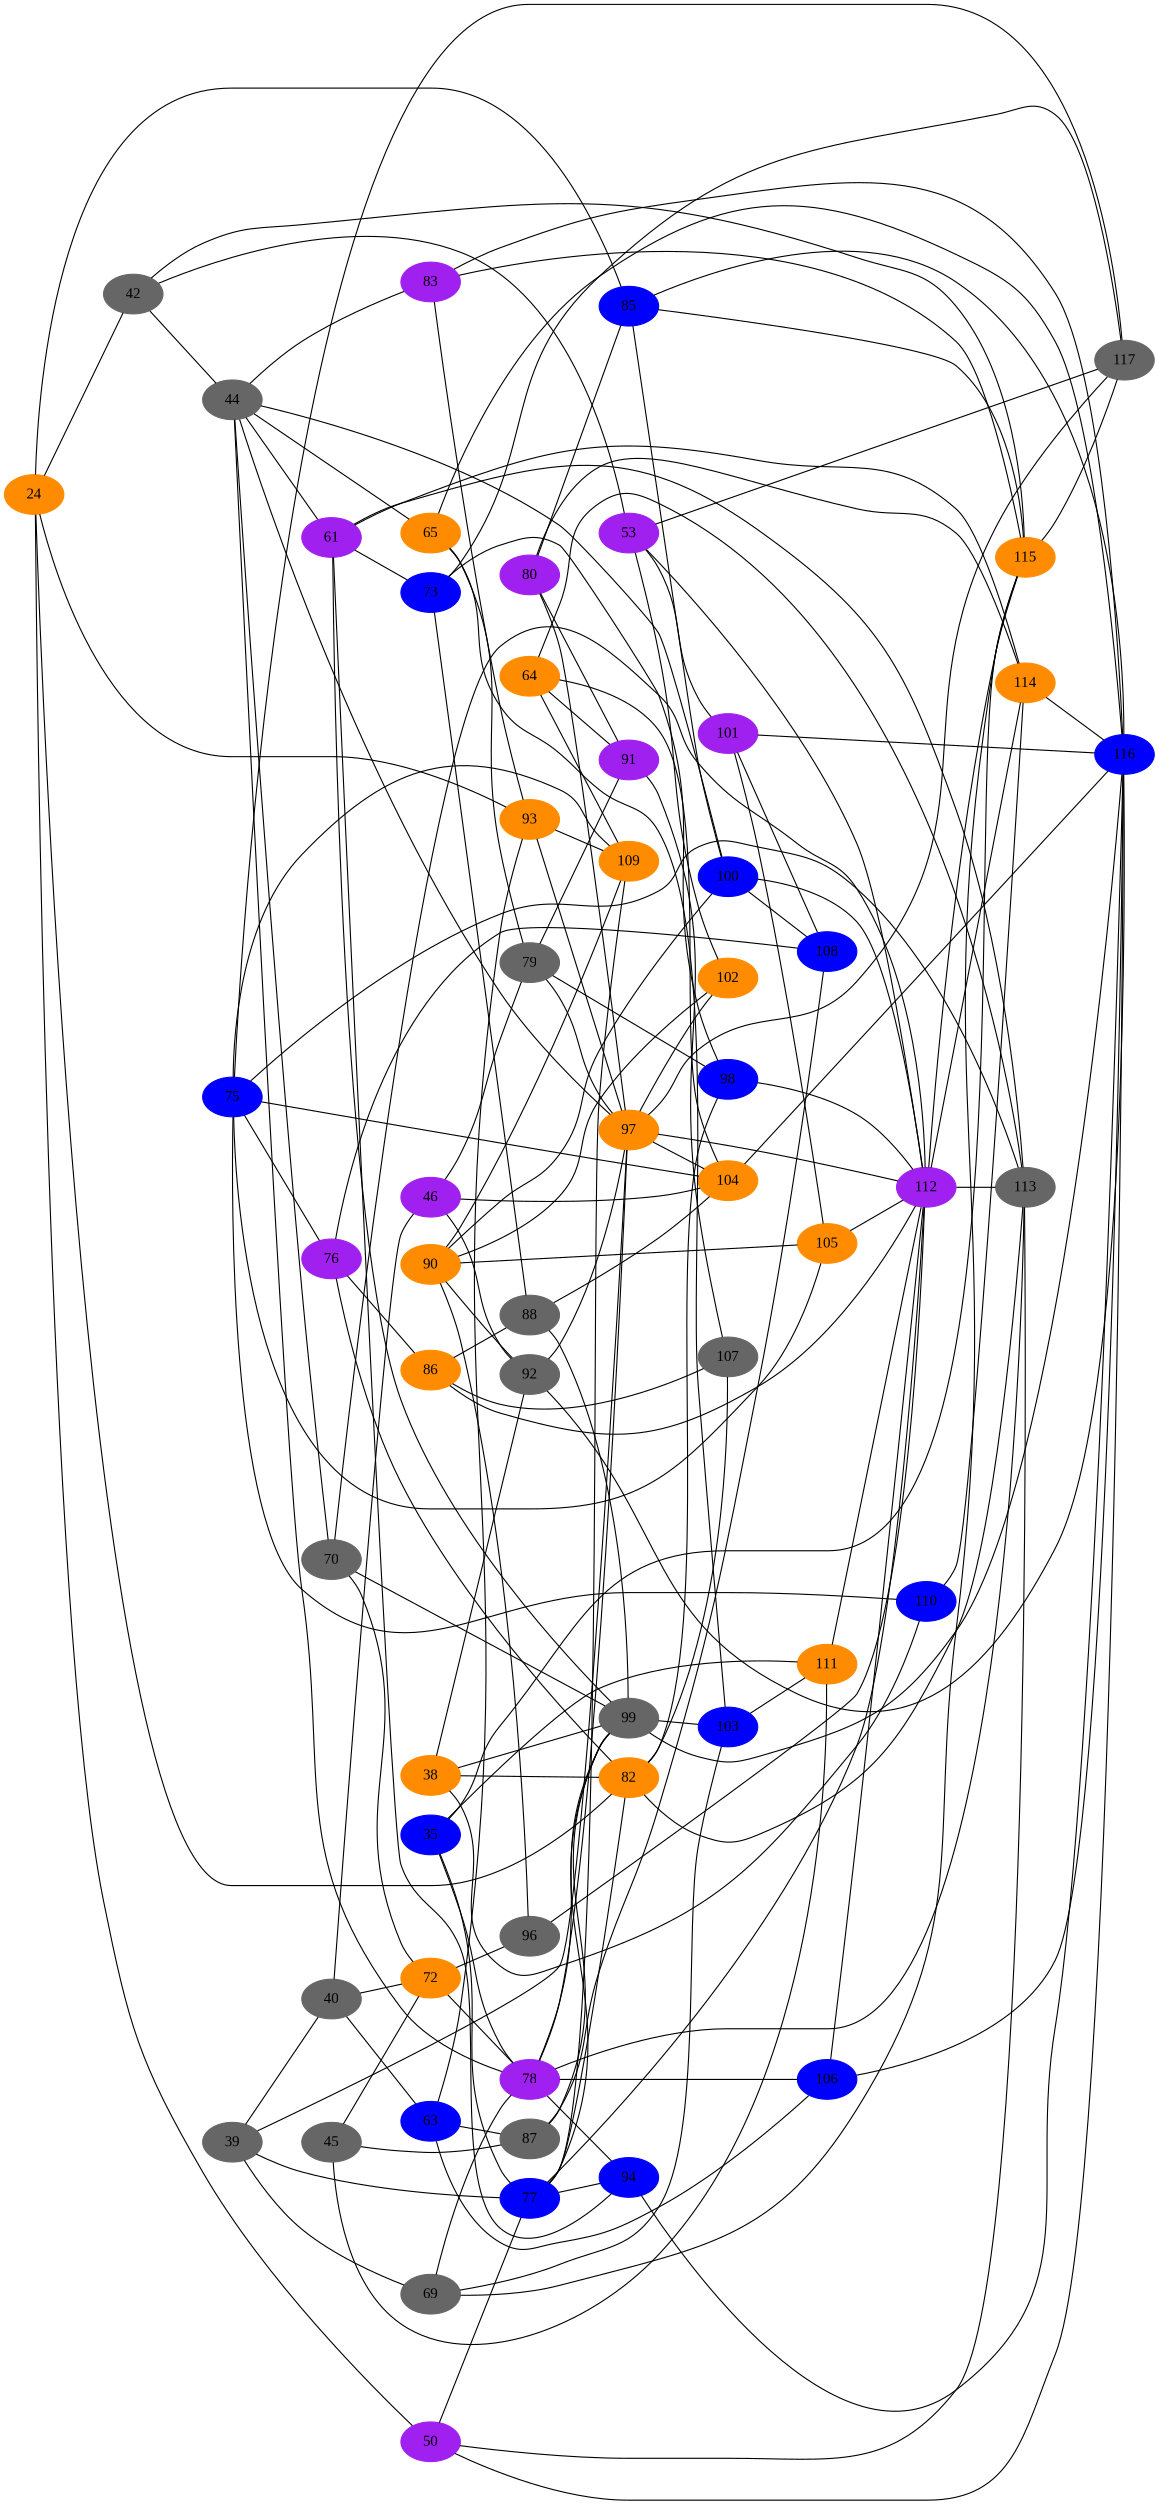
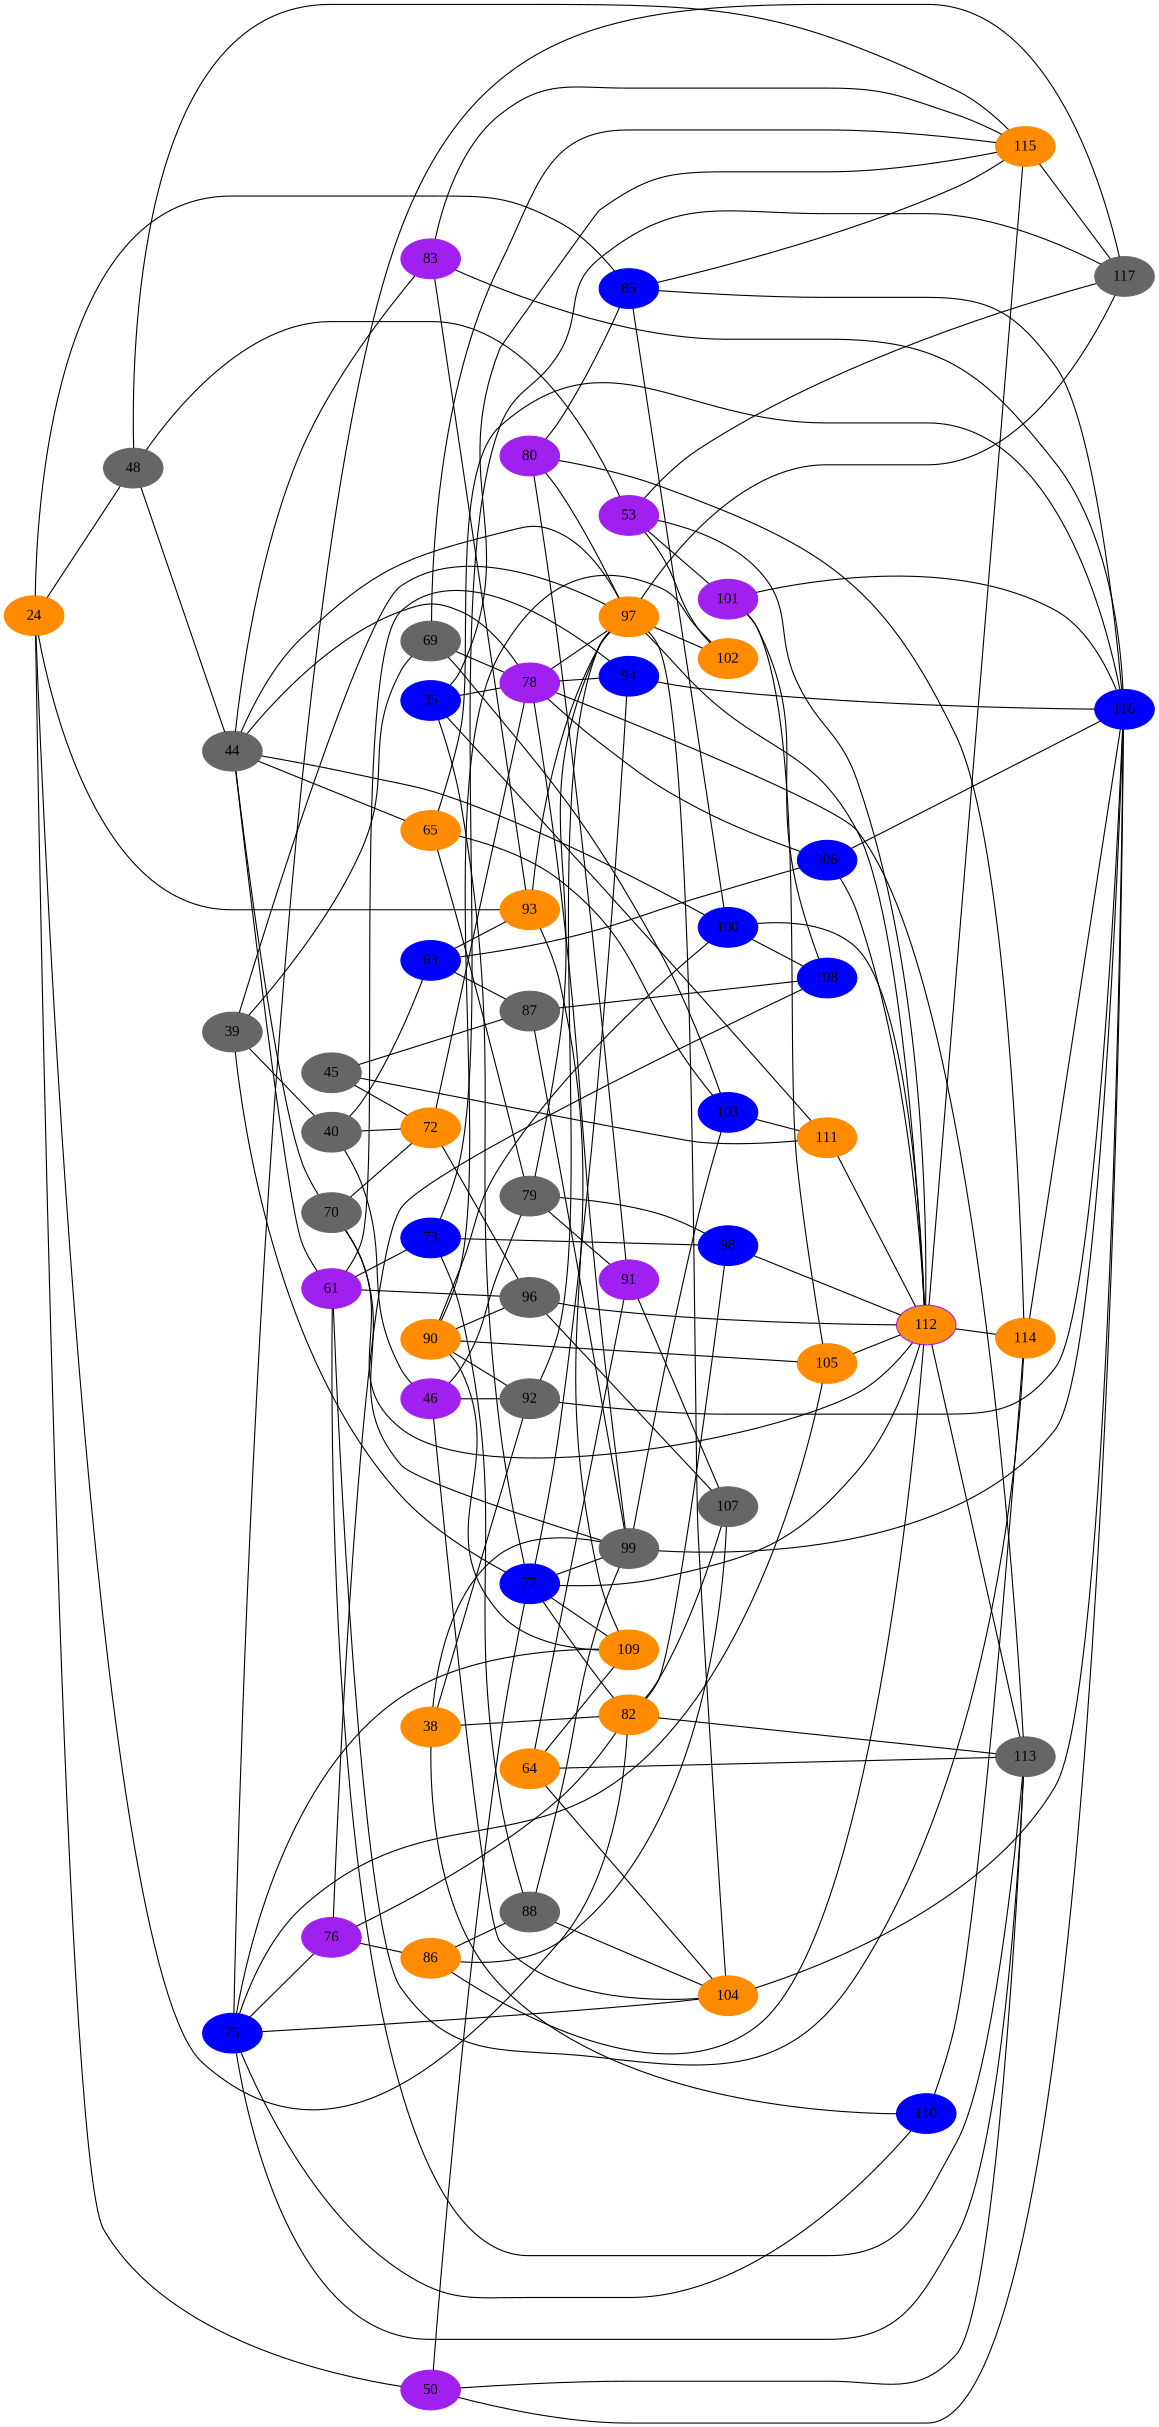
node "42": label "42" -> "48"
node "112": fillcolor purple -> darkorange
edge "61" -- "99": now "61" -- "96"
edge "96" -- "107": added
